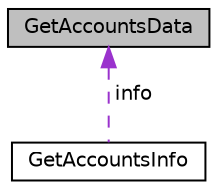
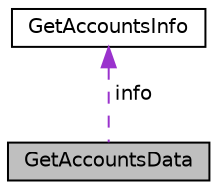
edge "GetAccountsInfo" -> "GetAccountsData": reversed
